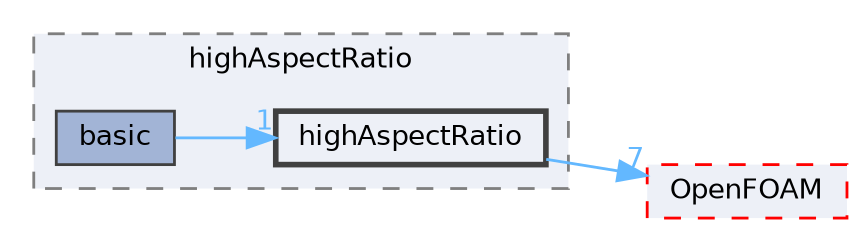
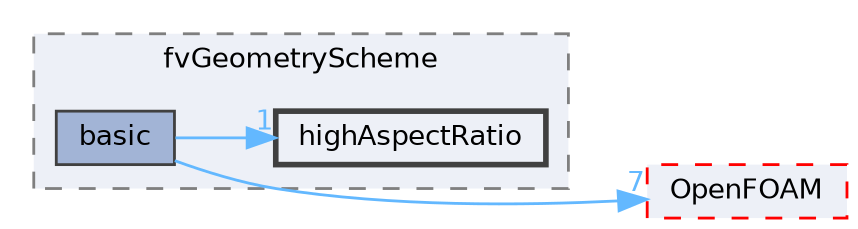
cluster "highAspectRatio": label "highAspectRatio" -> "fvGeometryScheme"
edge "highAspectRatio" -> "OpenFOAM": now "basic" -> "OpenFOAM"
